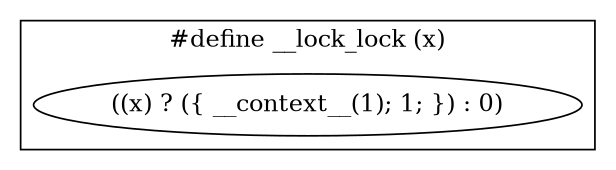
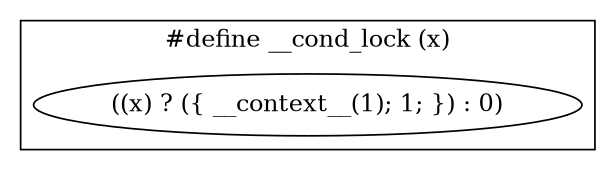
cluster "#define __lock_lock (x)": label "#define __lock_lock (x)" -> "#define __cond_lock (x)"
